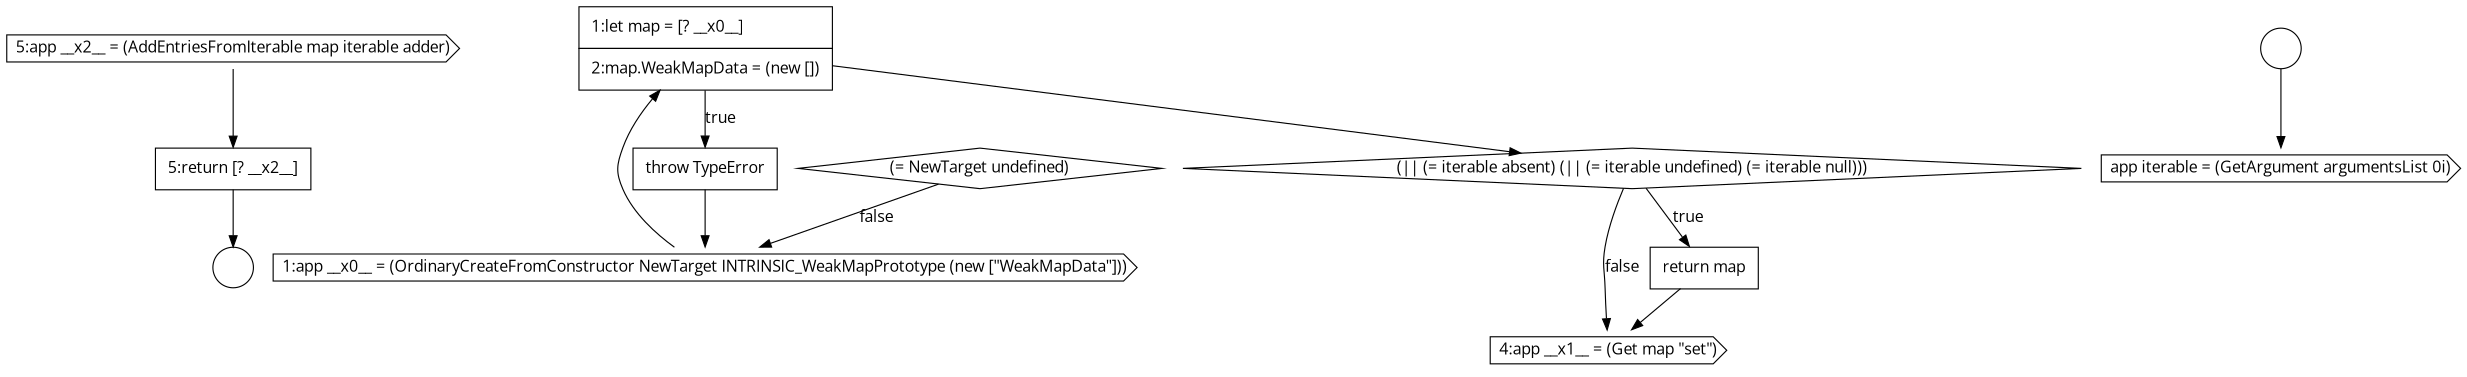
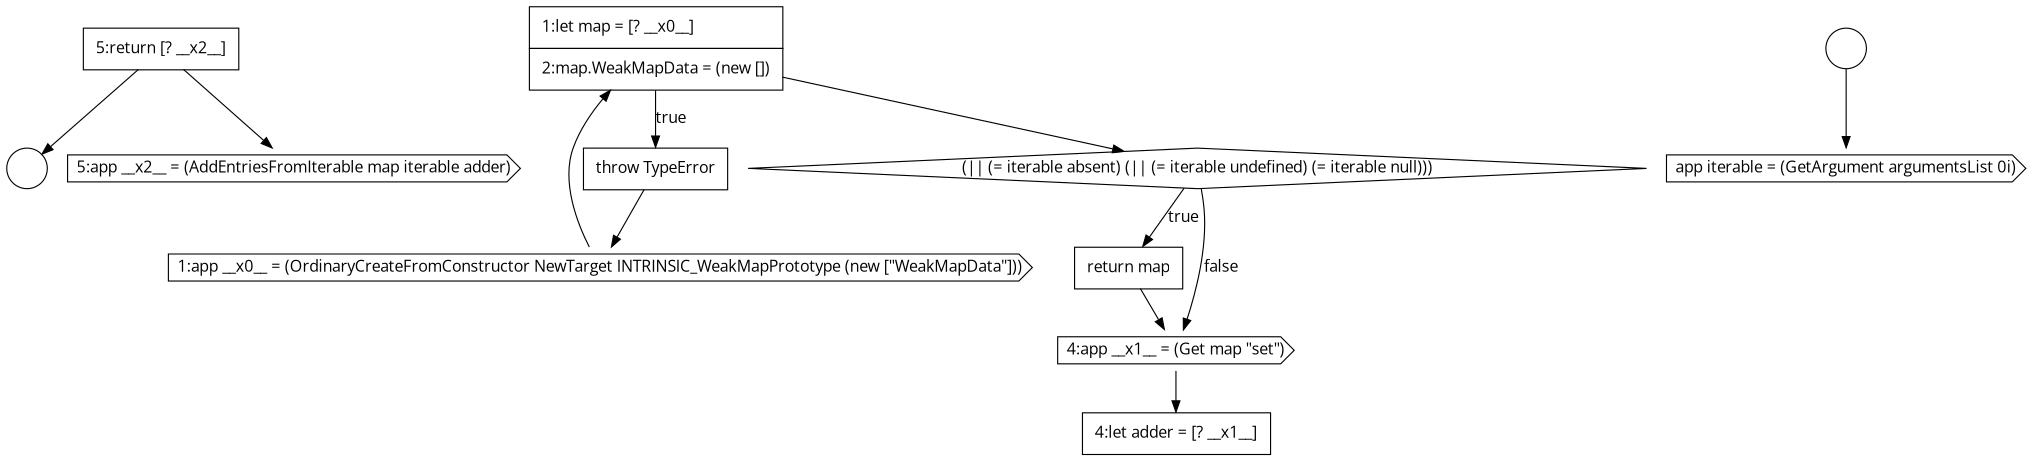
edge "5:app __x2__ = (AddEntriesFromIterable map iterable adder)" -> "5:return [? __x2__]": reversed
node "(= NewTarget undefined)": removed
node "4:let adder = [? __x1__]": added
